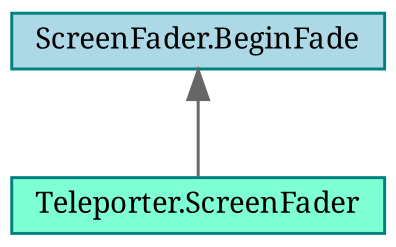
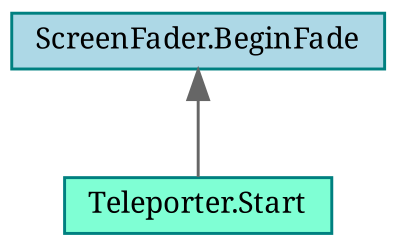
node "Teleporter.ScreenFader": label "Teleporter.ScreenFader" -> "Teleporter.Start"
